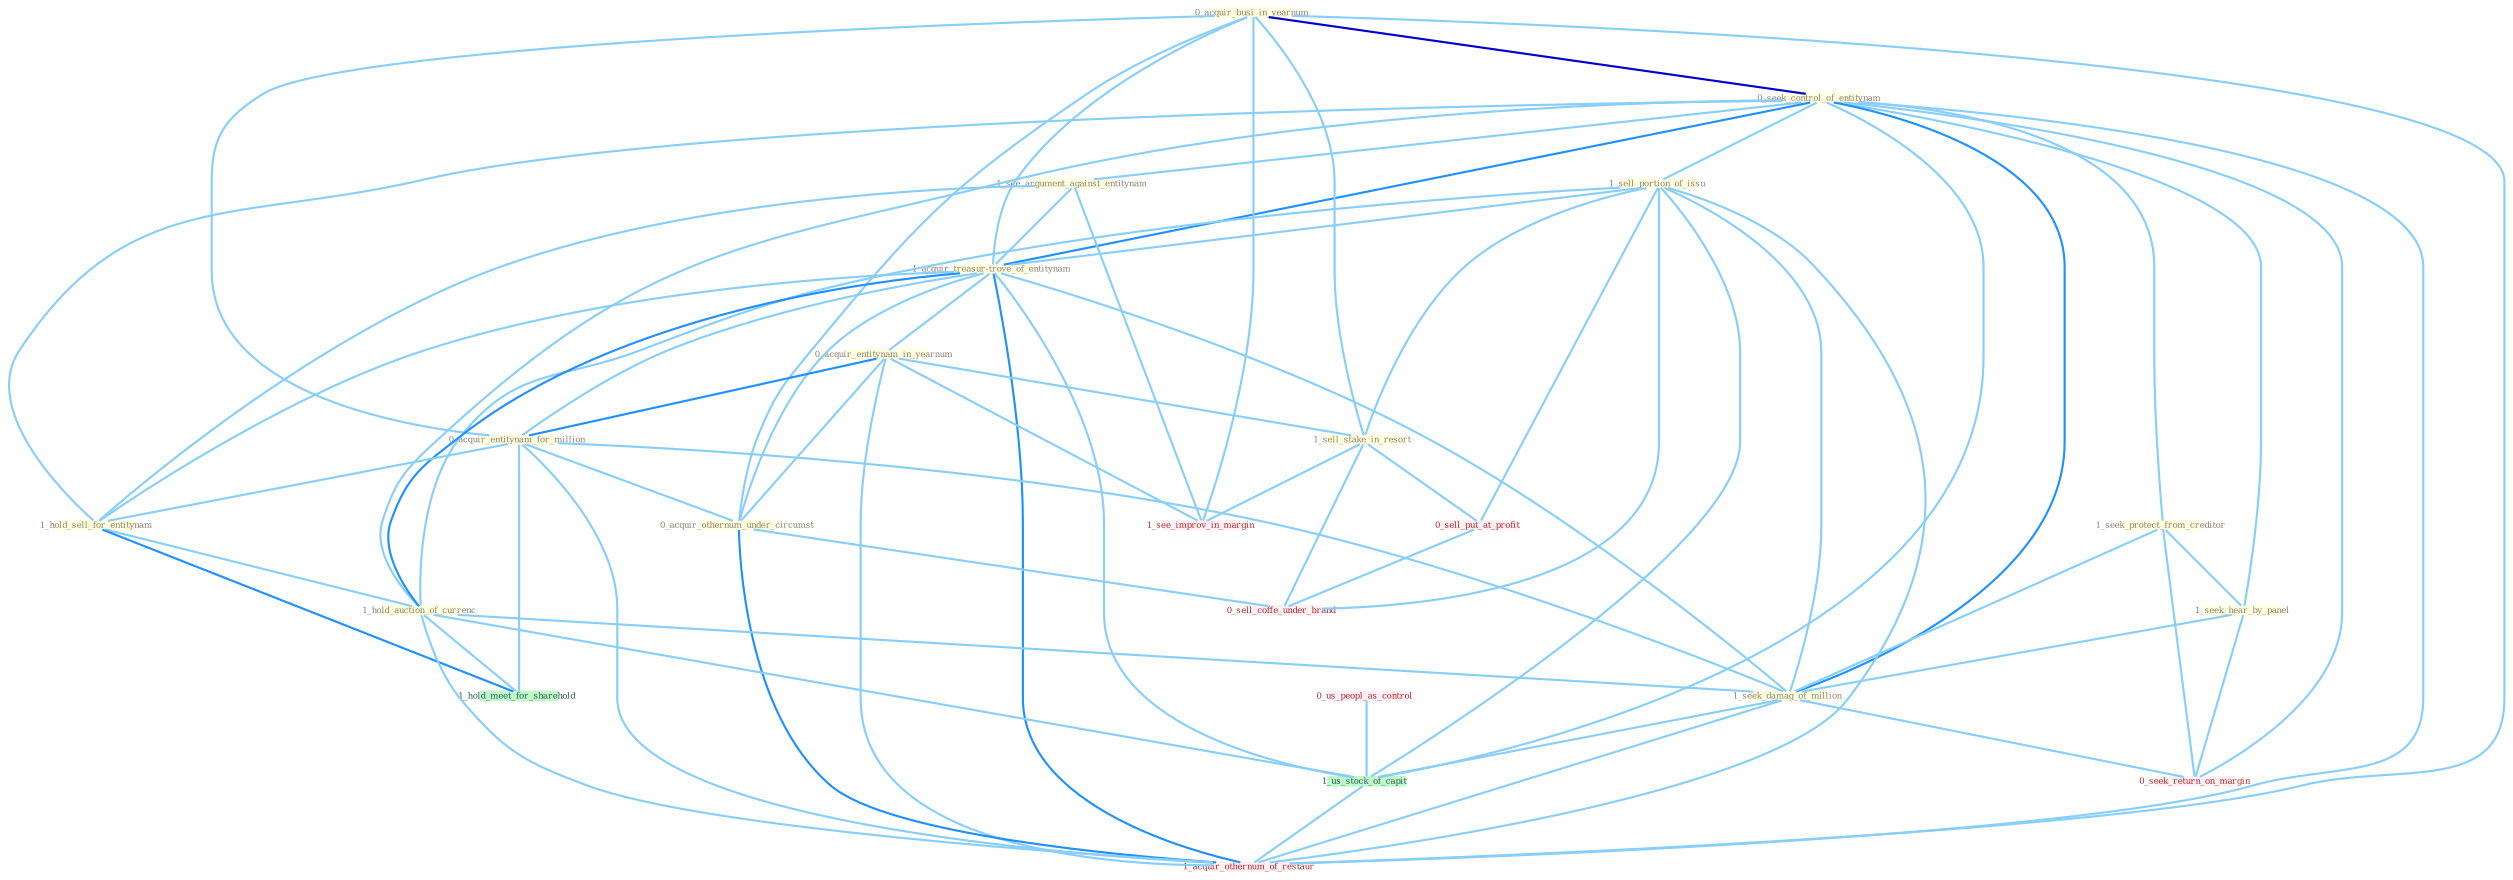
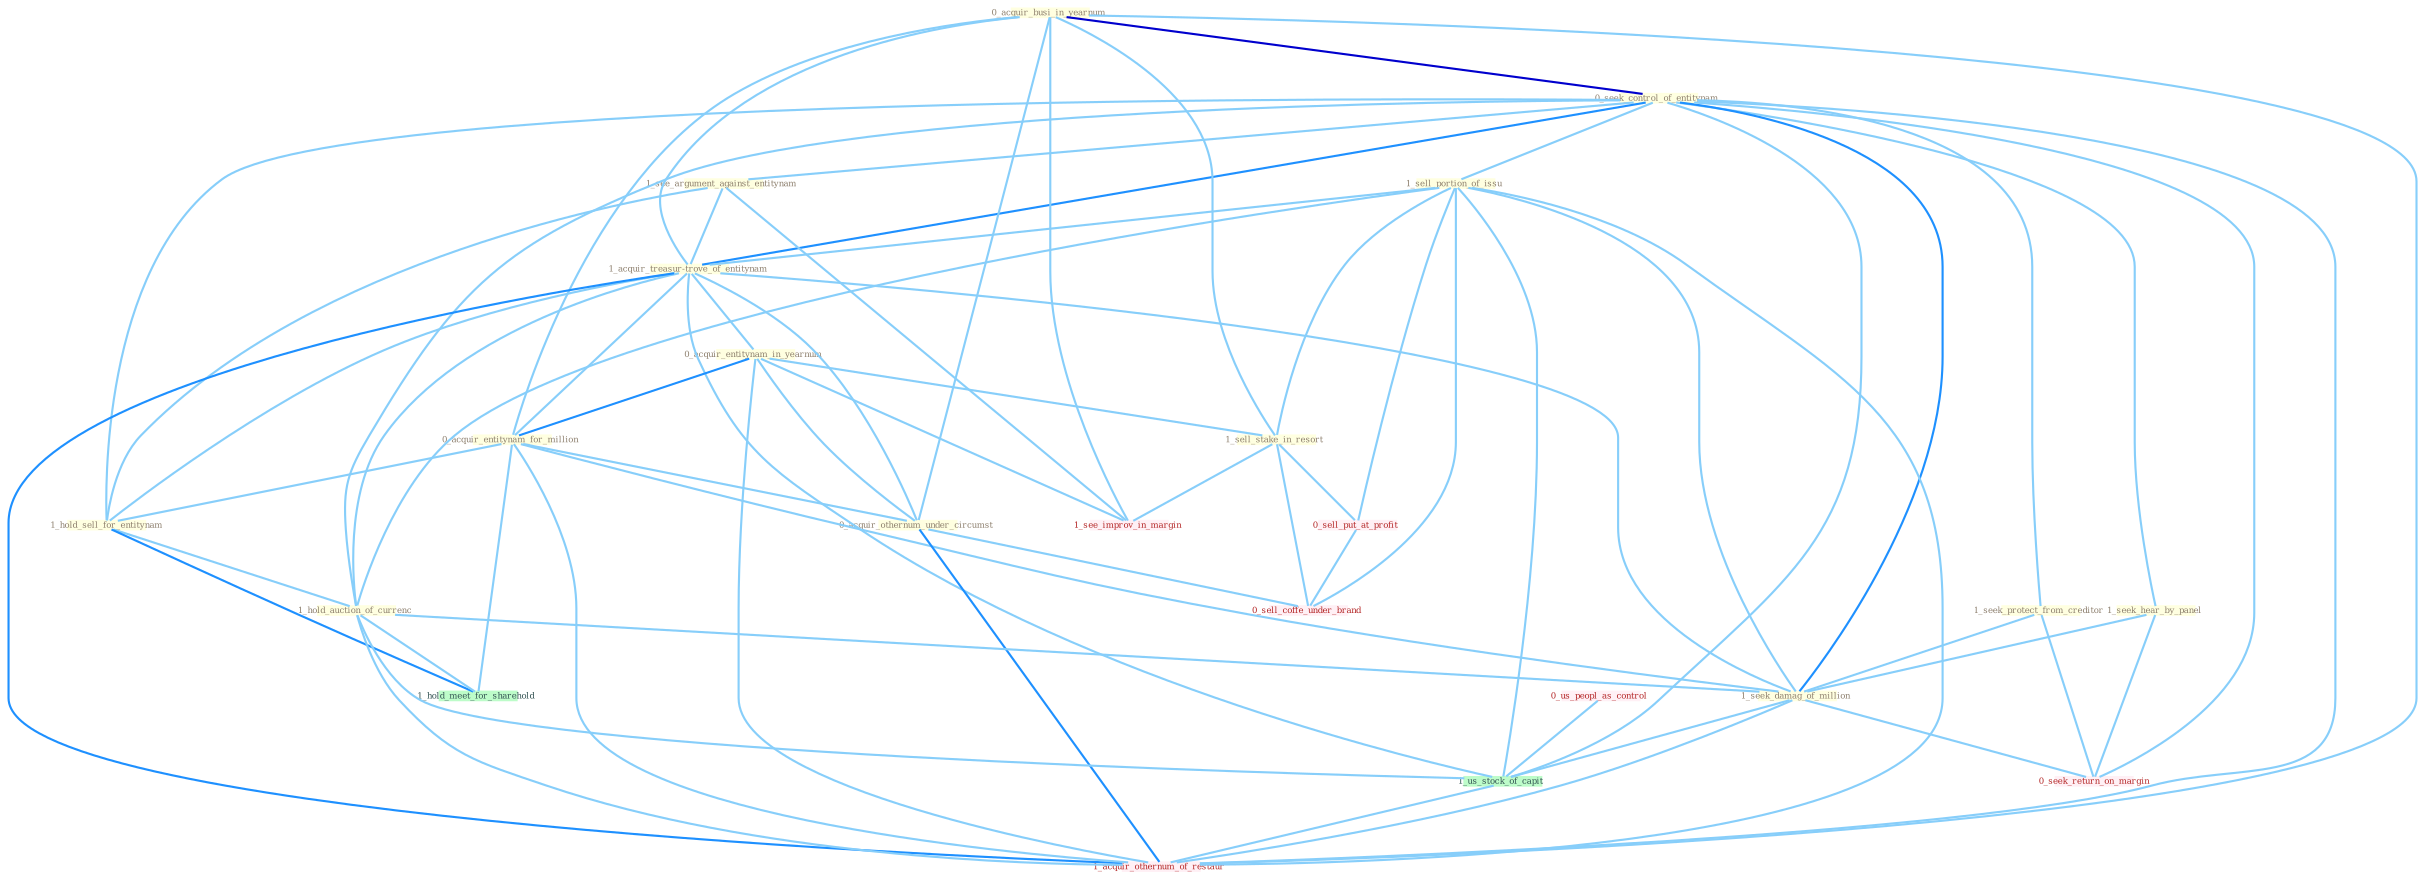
edge "1_acquir_treasur-trove_of_entitynam" -- "1_hold_auction_of_currenc": color #1e90ff -> #87cefa
edge "1_seek_protect_from_creditor" -- "1_seek_hear_by_panel": removed
